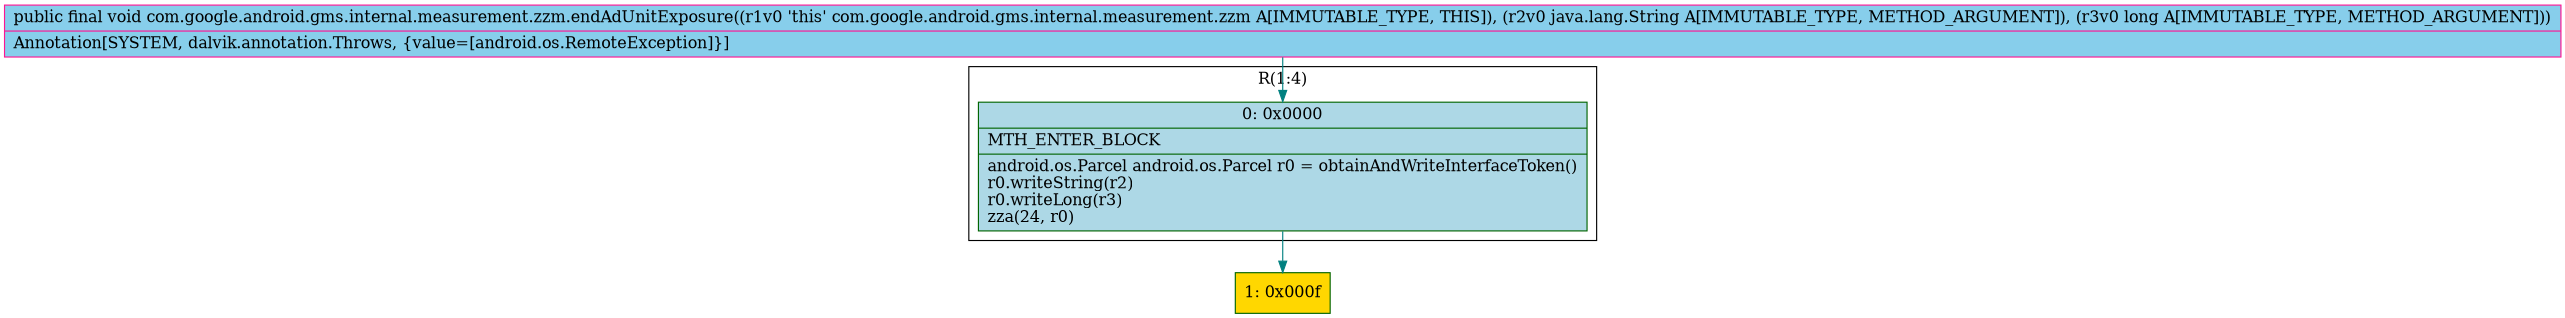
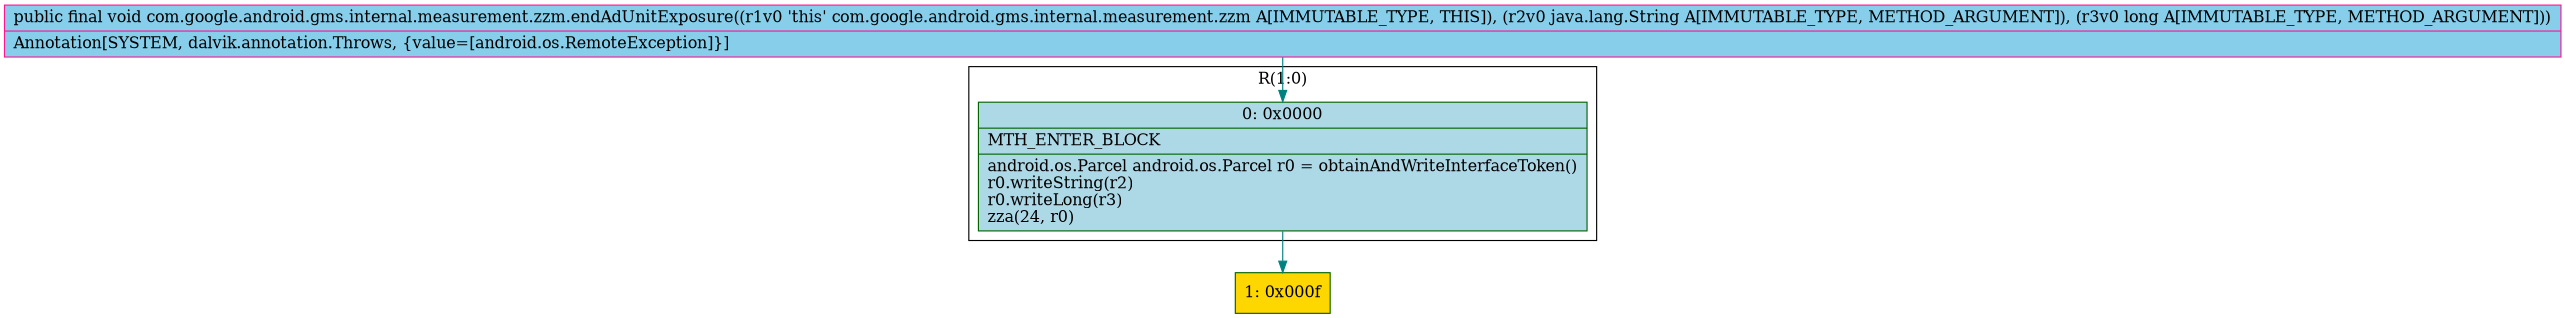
cluster "R(1:4)": label "R(1:4)" -> "R(1:0)"
